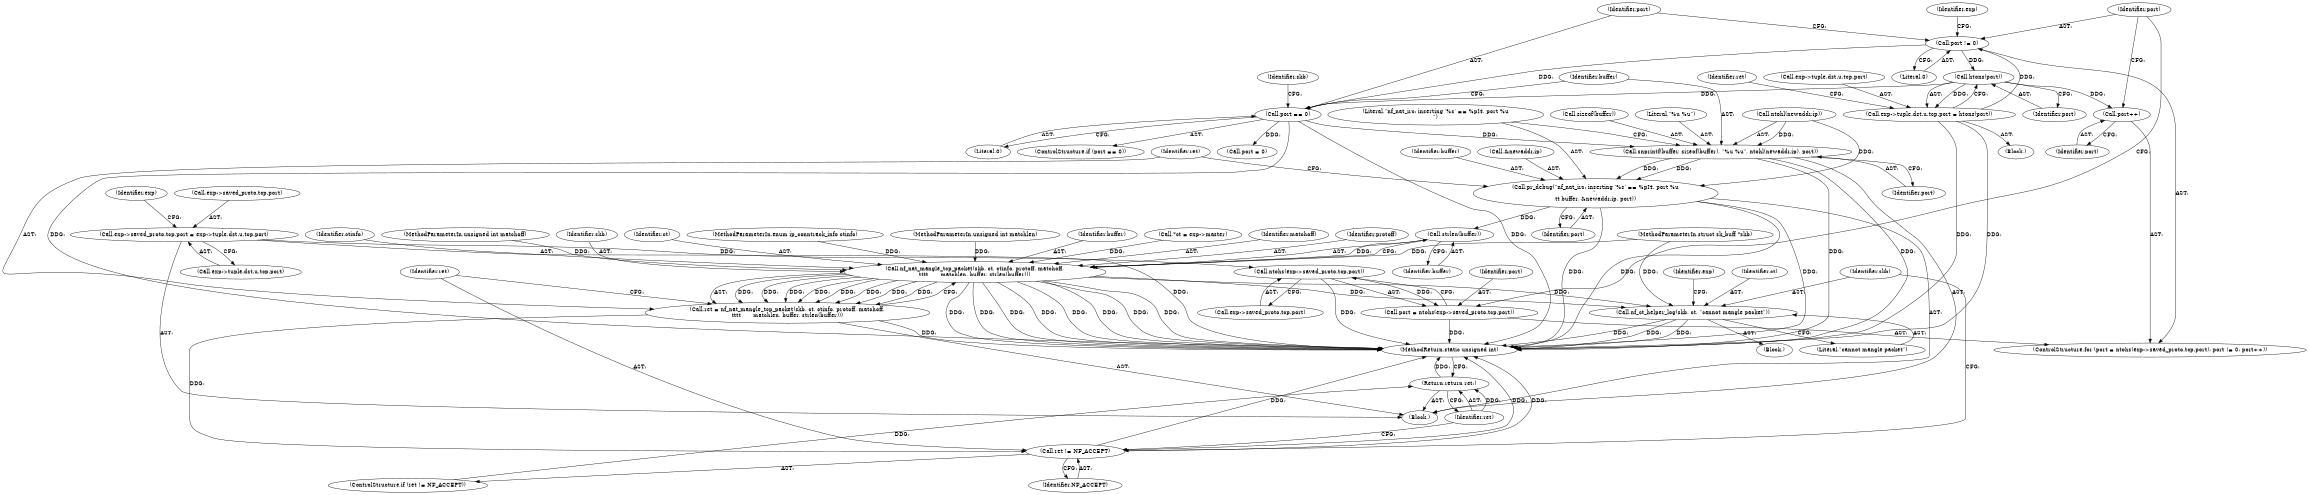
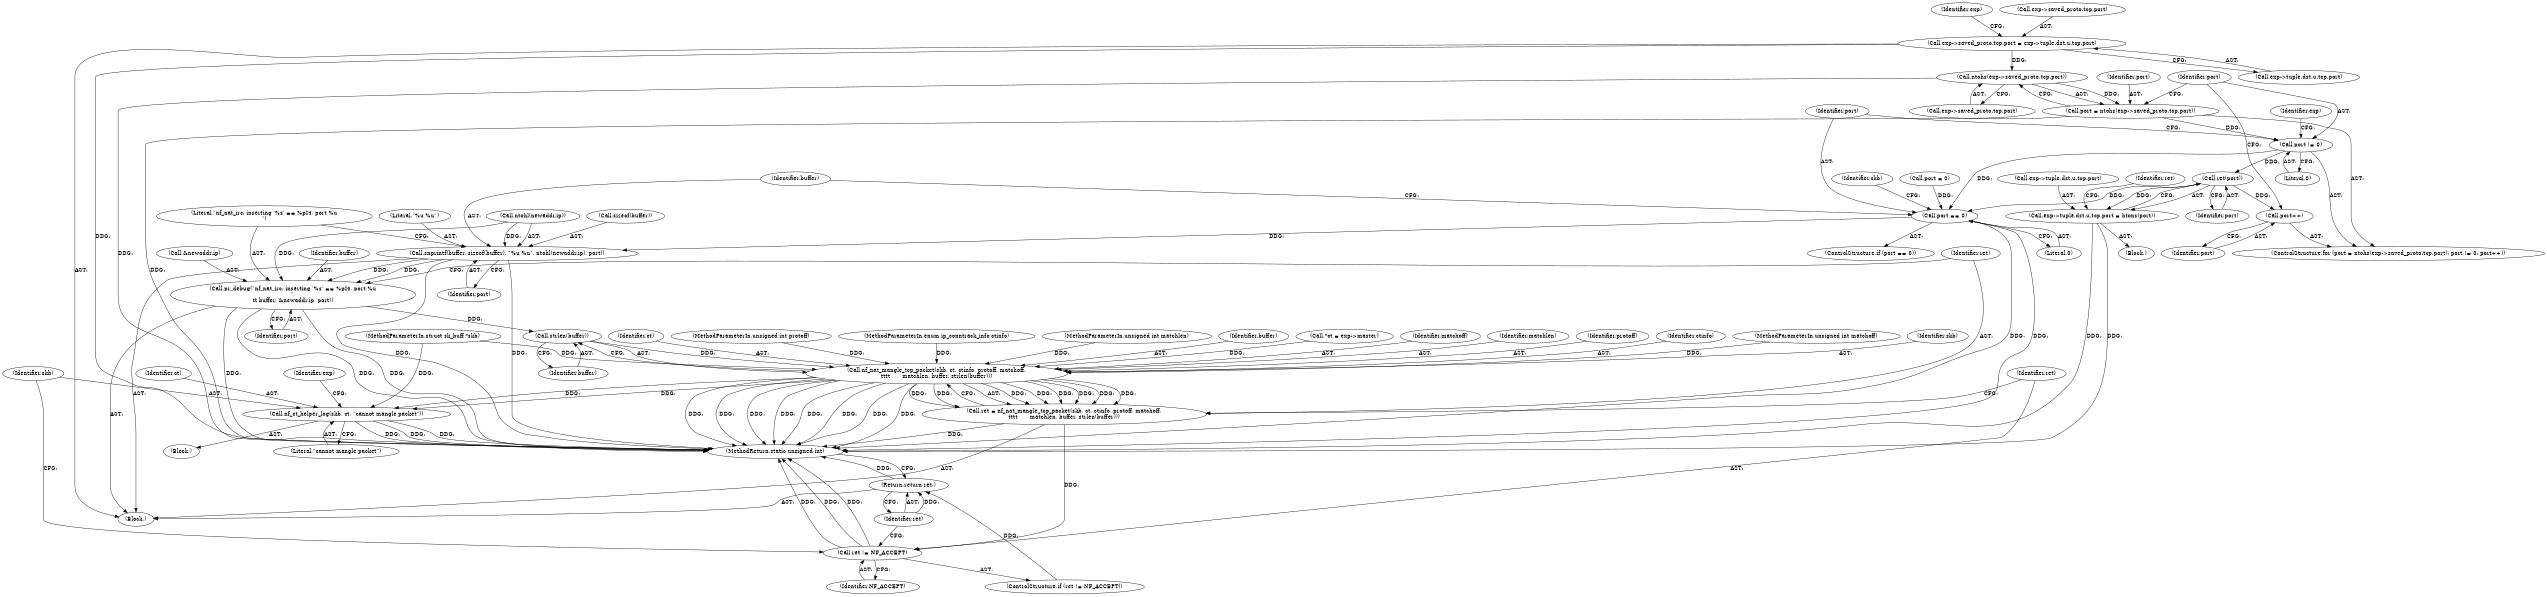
node "(Call,htons(port))": label "(Call,htons(port))" -> "(Call,ret(port))"
edge "(Call,exp->tuple.dst.u.tcp.port = htons(port))" -> "(Call,port != 0)": now "(Call,port = ntohs(exp->saved_proto.tcp.port))" -> "(Call,port != 0)"
edge "(Call,port == 0)" -> "(Call,port = 0)": reversed
node "(MethodParameterIn,unsigned int protoff)": added
node "(Identifier,matchlen)": added
